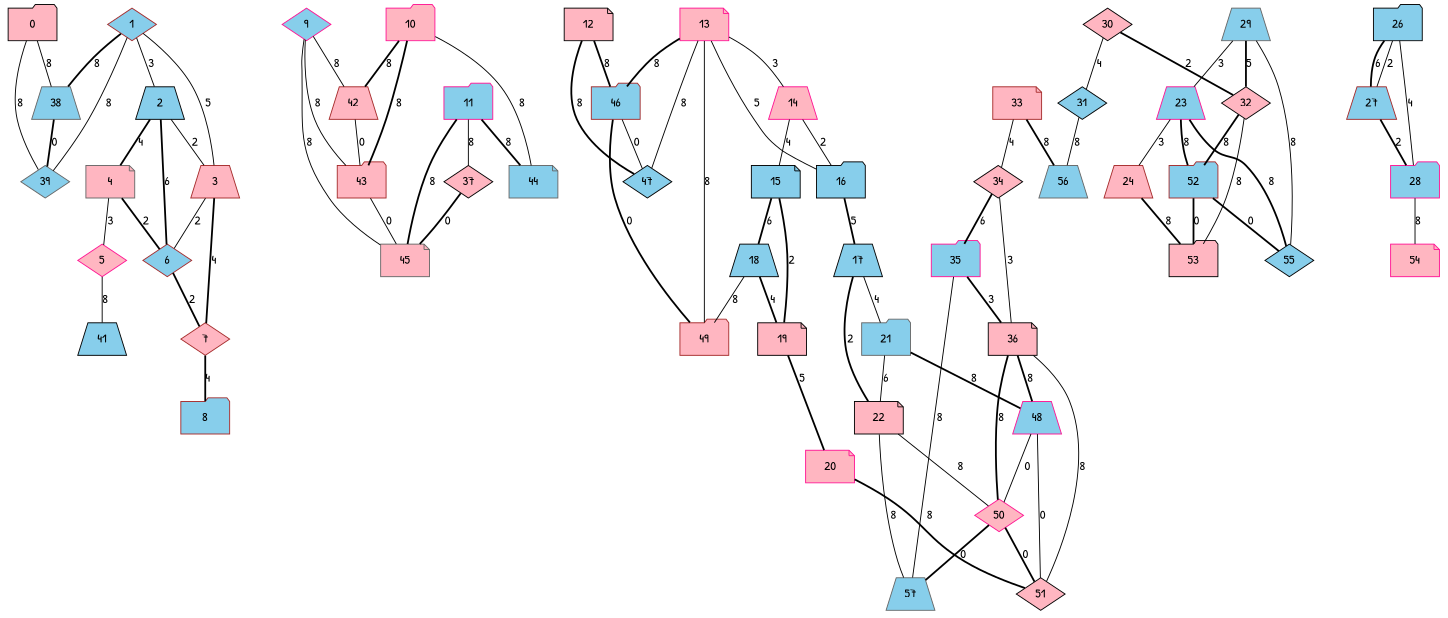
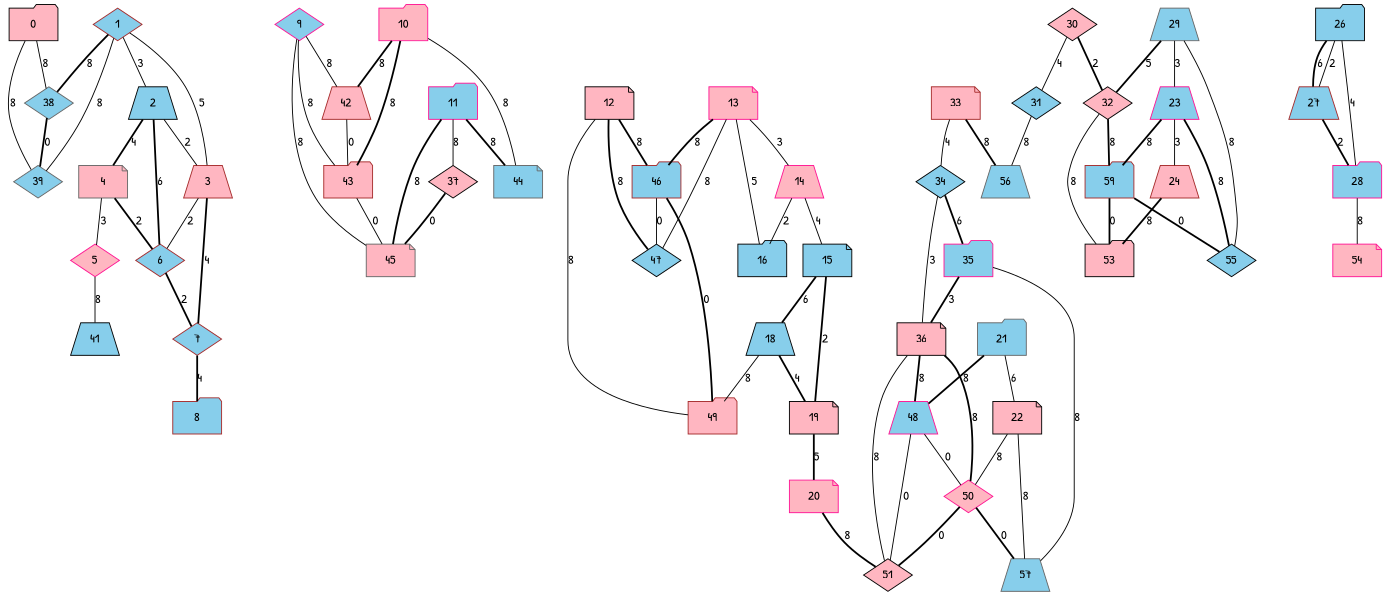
node "38": shape trapezium -> diamond
edge "13" -- "49": now "12" -- "49"
node "34": fillcolor lightpink -> skyblue
node "52": label "52" -> "59"
node "17": removed
node "7": fillcolor lightpink -> skyblue
